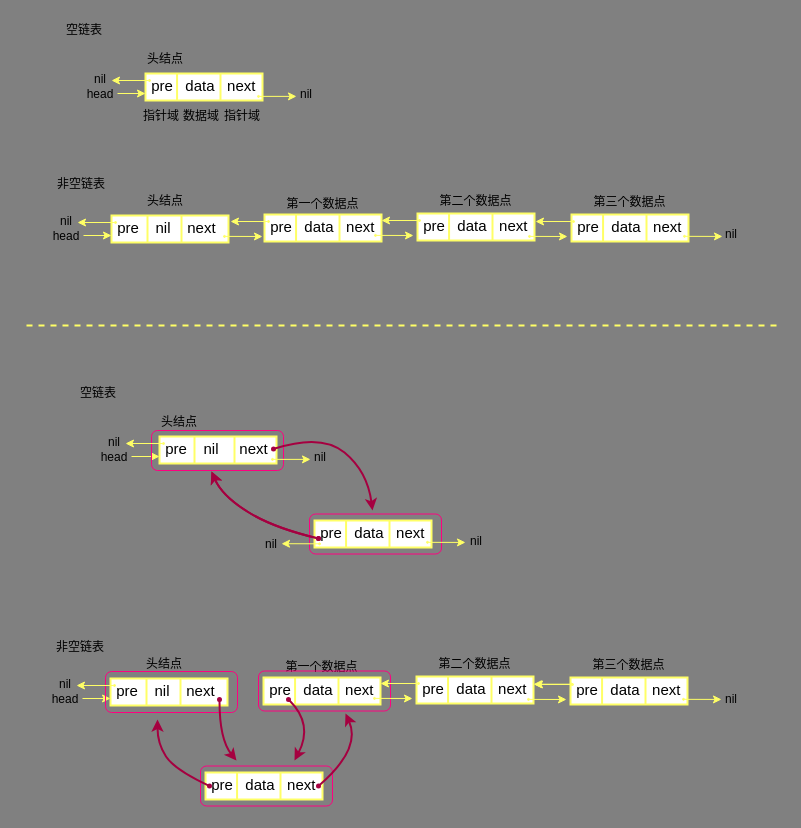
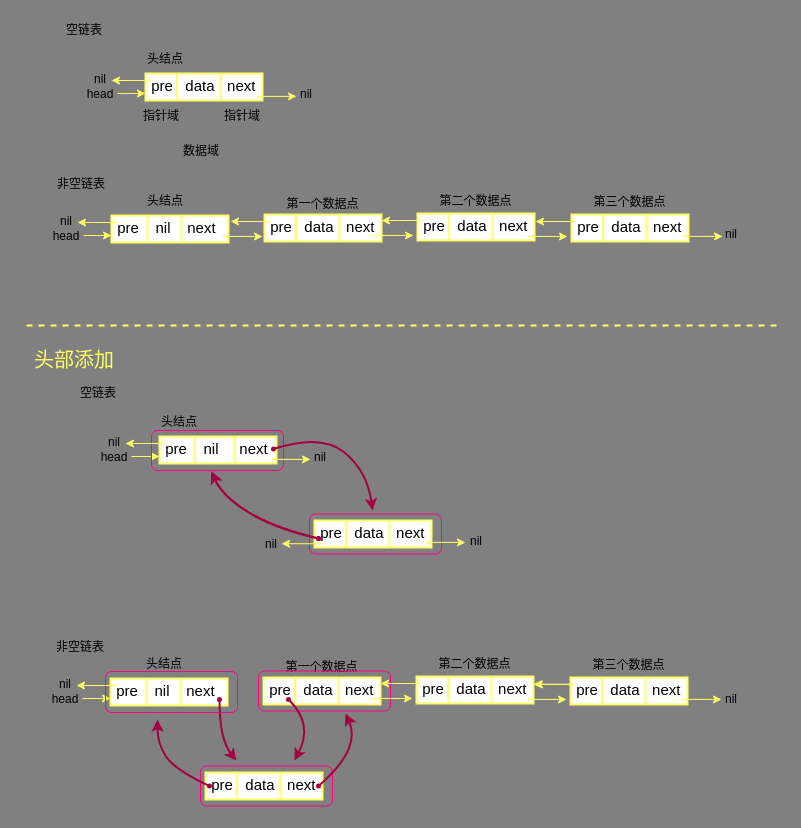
node "数据域": moved (202, 117) -> (202, 152)
node "头部添加": added
